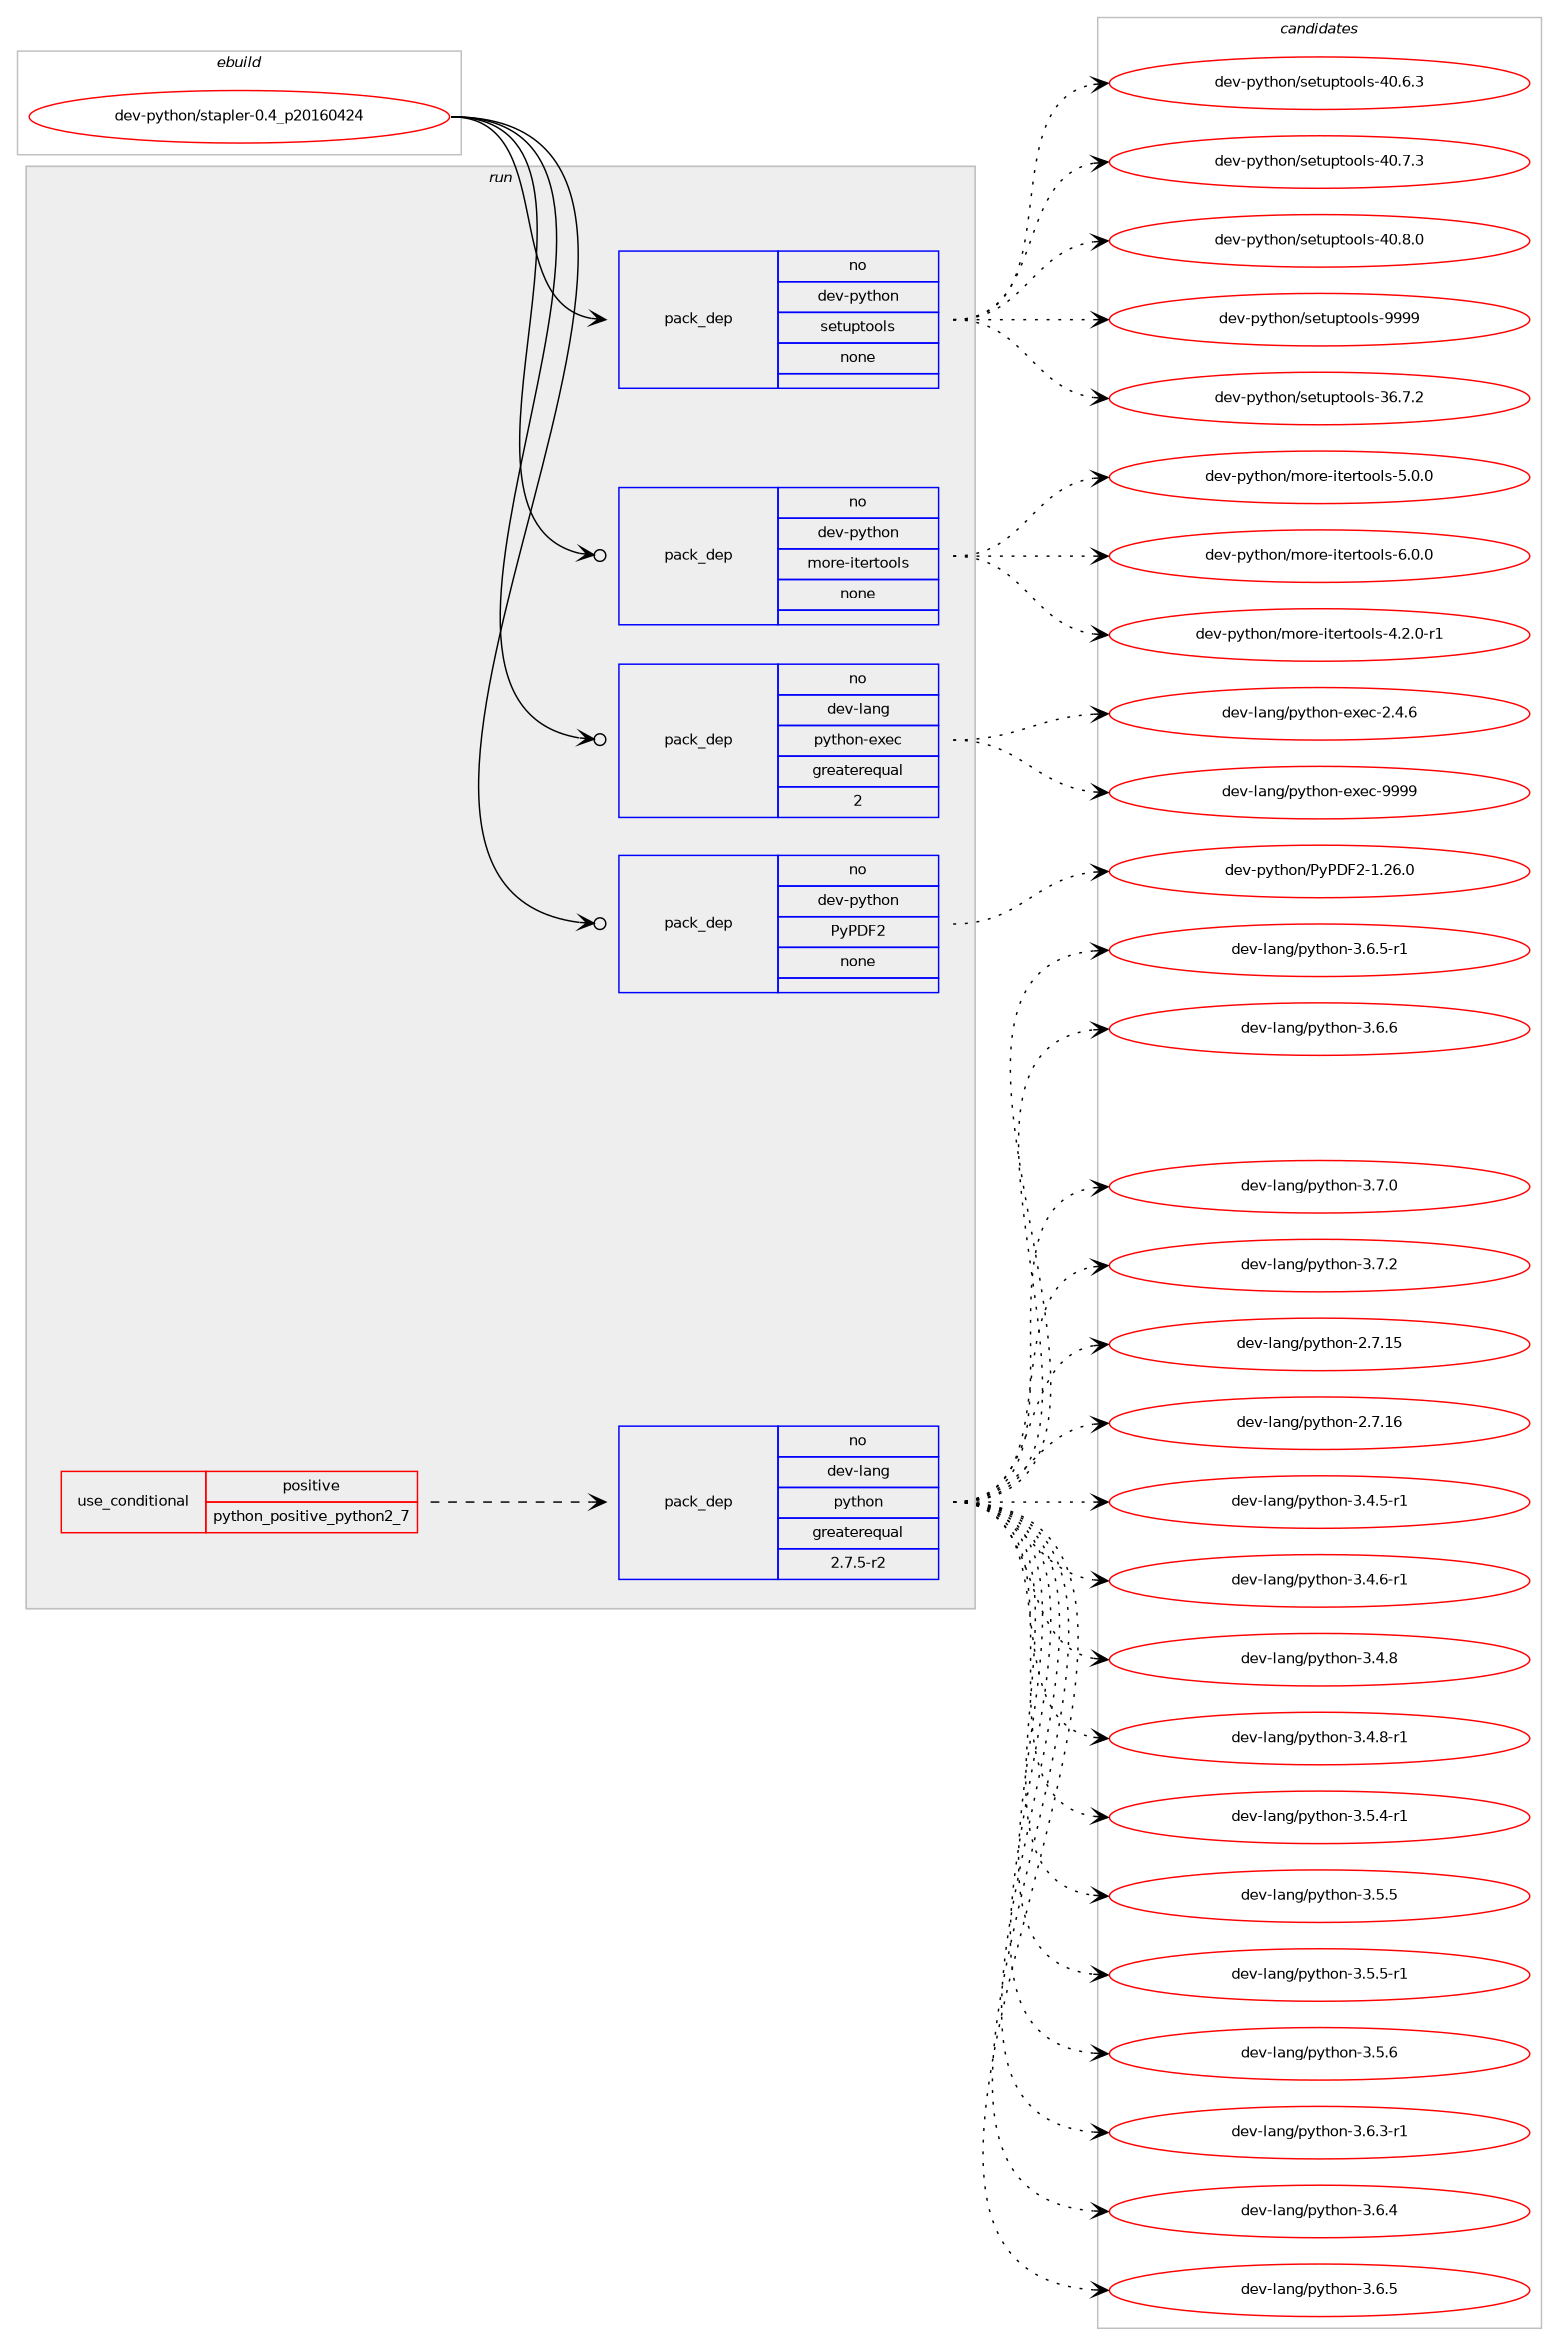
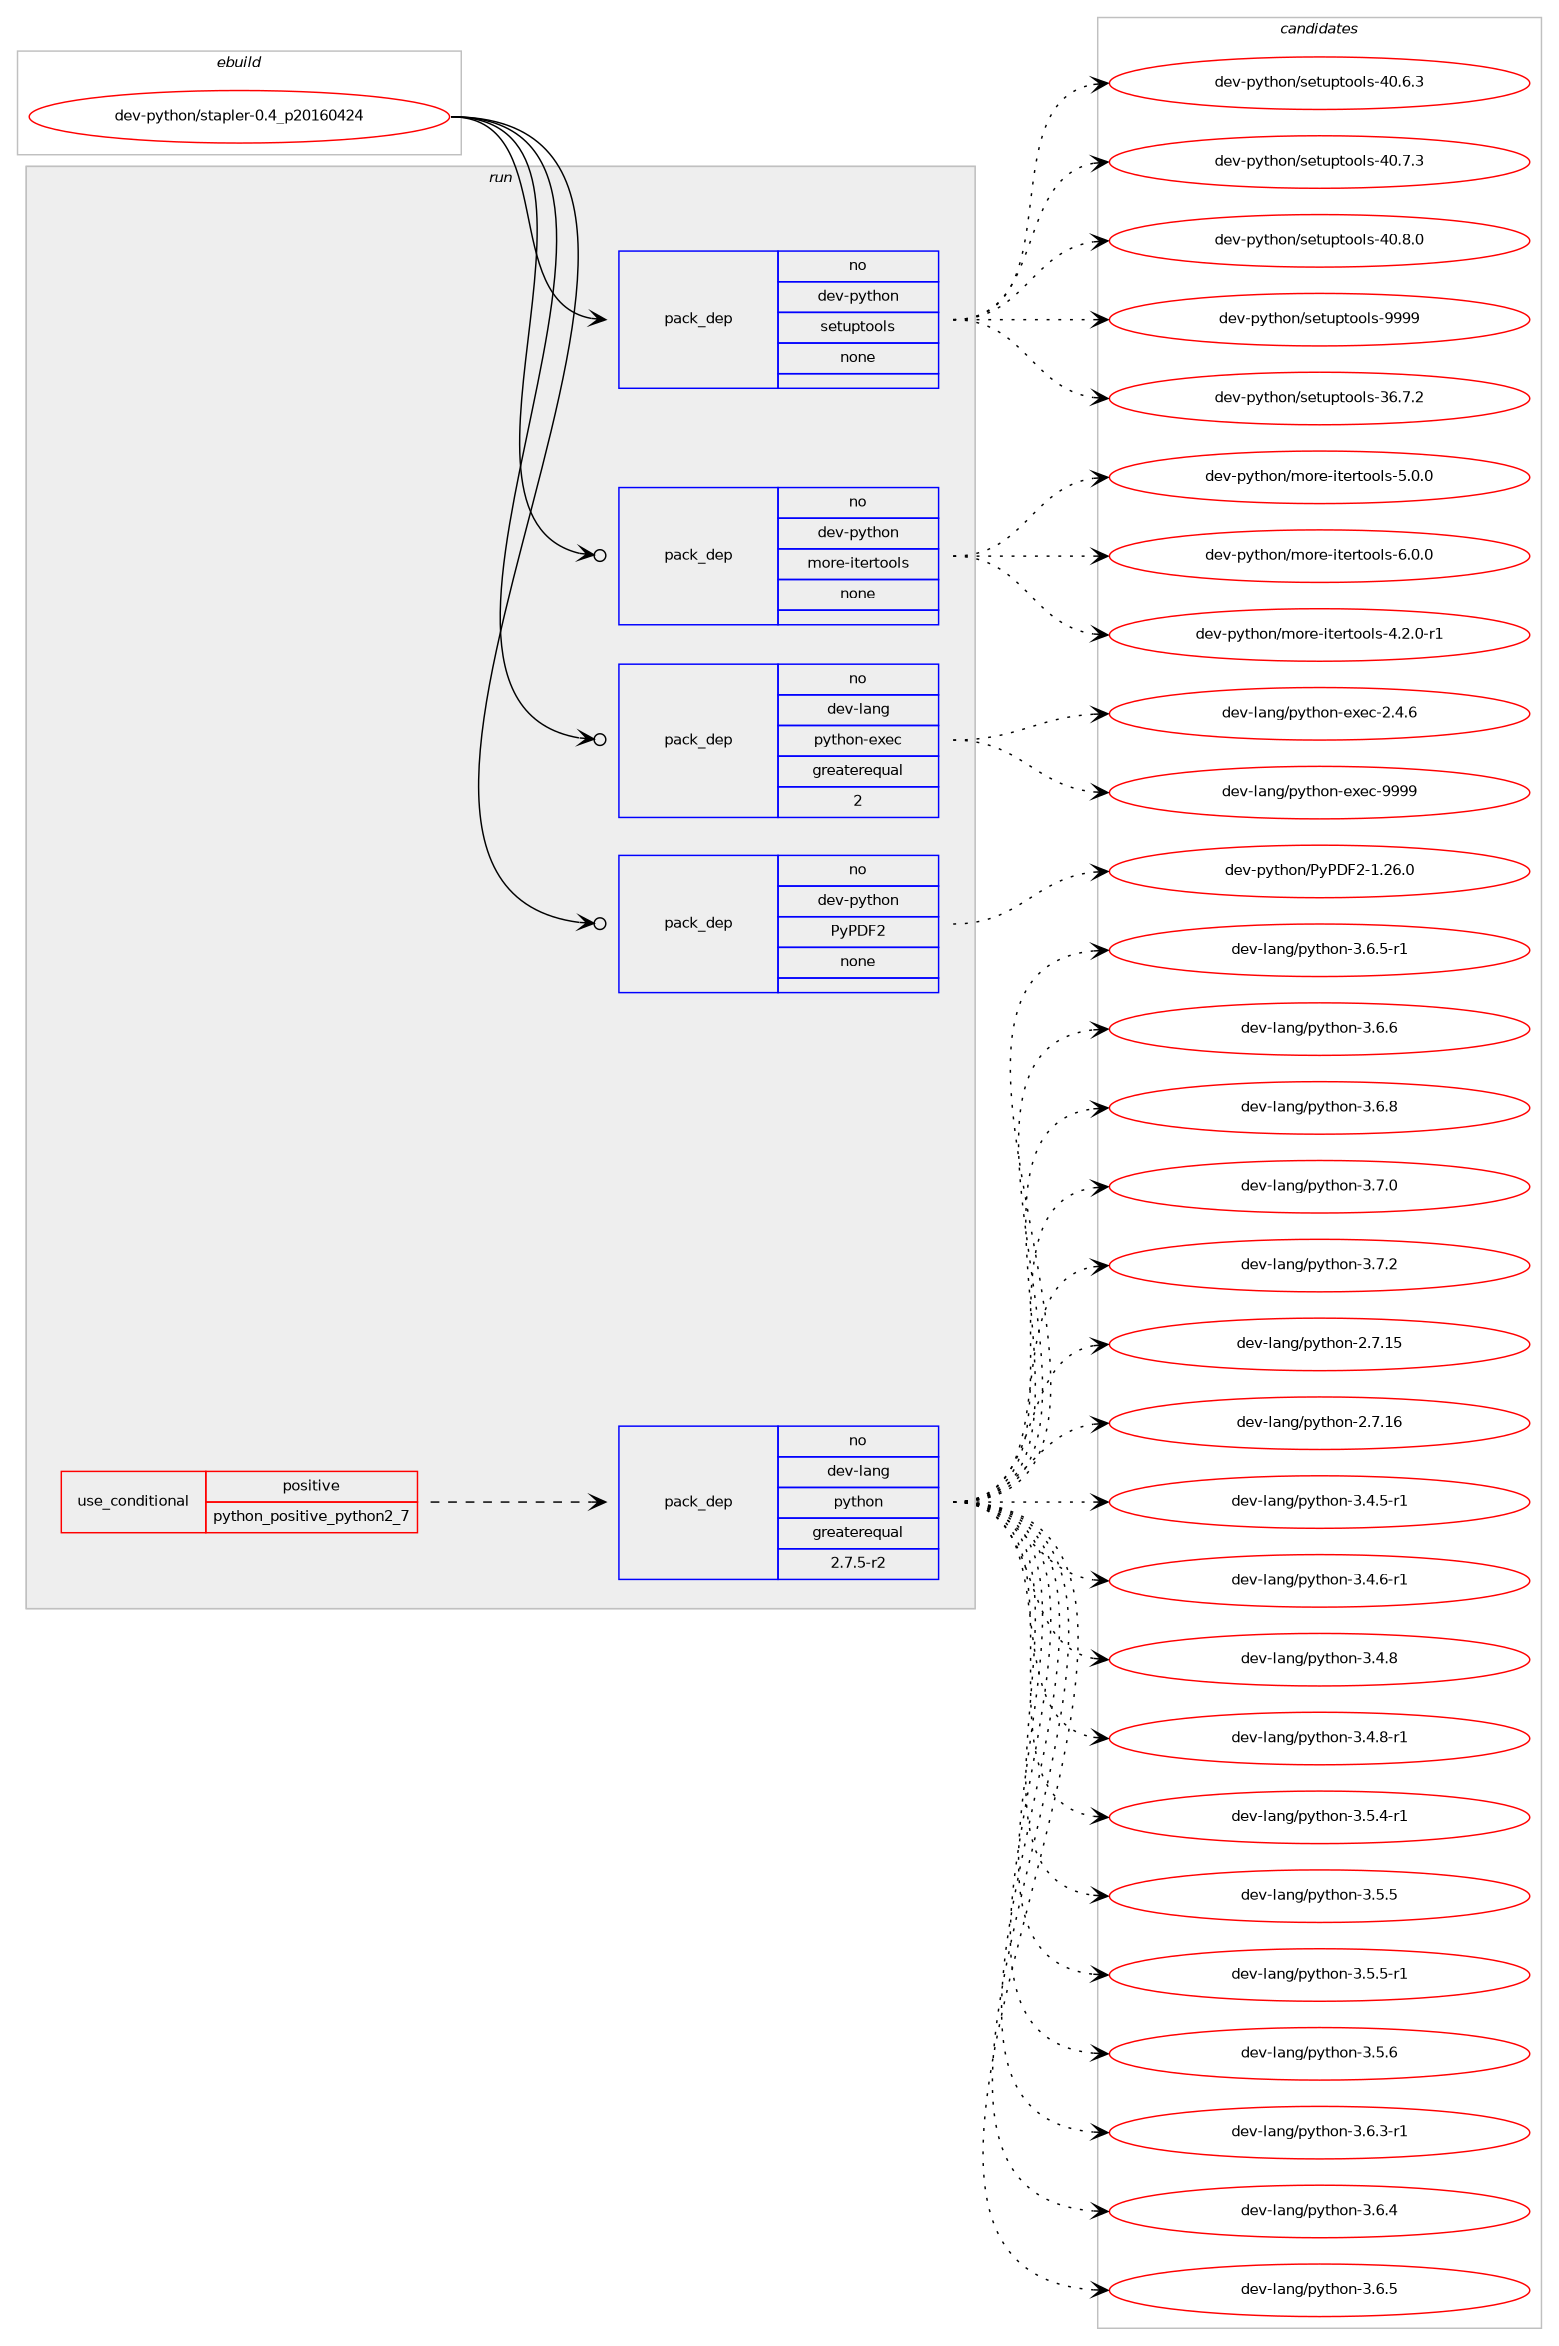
node "dev-lang/python-3.6.8": added
